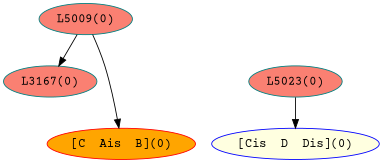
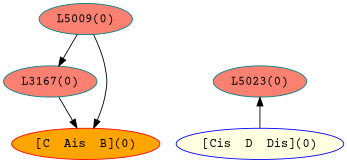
edge "L5023(0)" -> "[Cis  D  Dis](0)": reversed
edge "L3167(0)" -> "[C  Ais  B](0)": added
